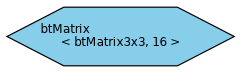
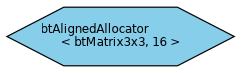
node "btMatrix < btMatrix3x3, 16 >": label "btMatrix < btMatrix3x3, 16 >" -> "btAlignedAllocator < btMatrix3x3, 16 >"
